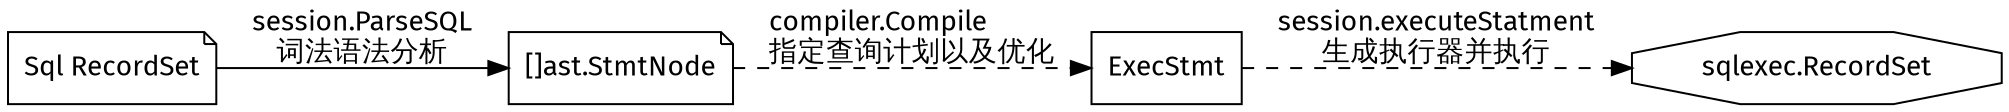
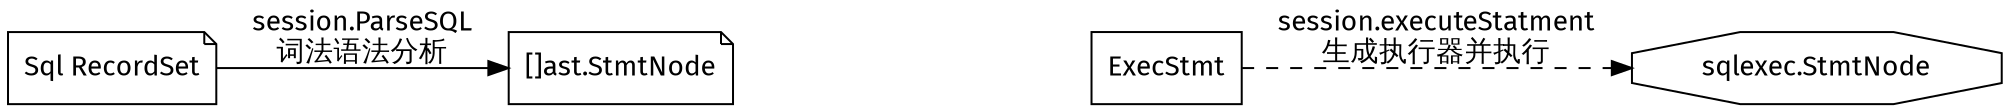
edge "[]ast.StmtNode" -> "ExecStmt": removed, label "compiler.Compile 指定查询计划以及优化"
node "sqlexec.RecordSet": label "sqlexec.RecordSet" -> "sqlexec.StmtNode"
